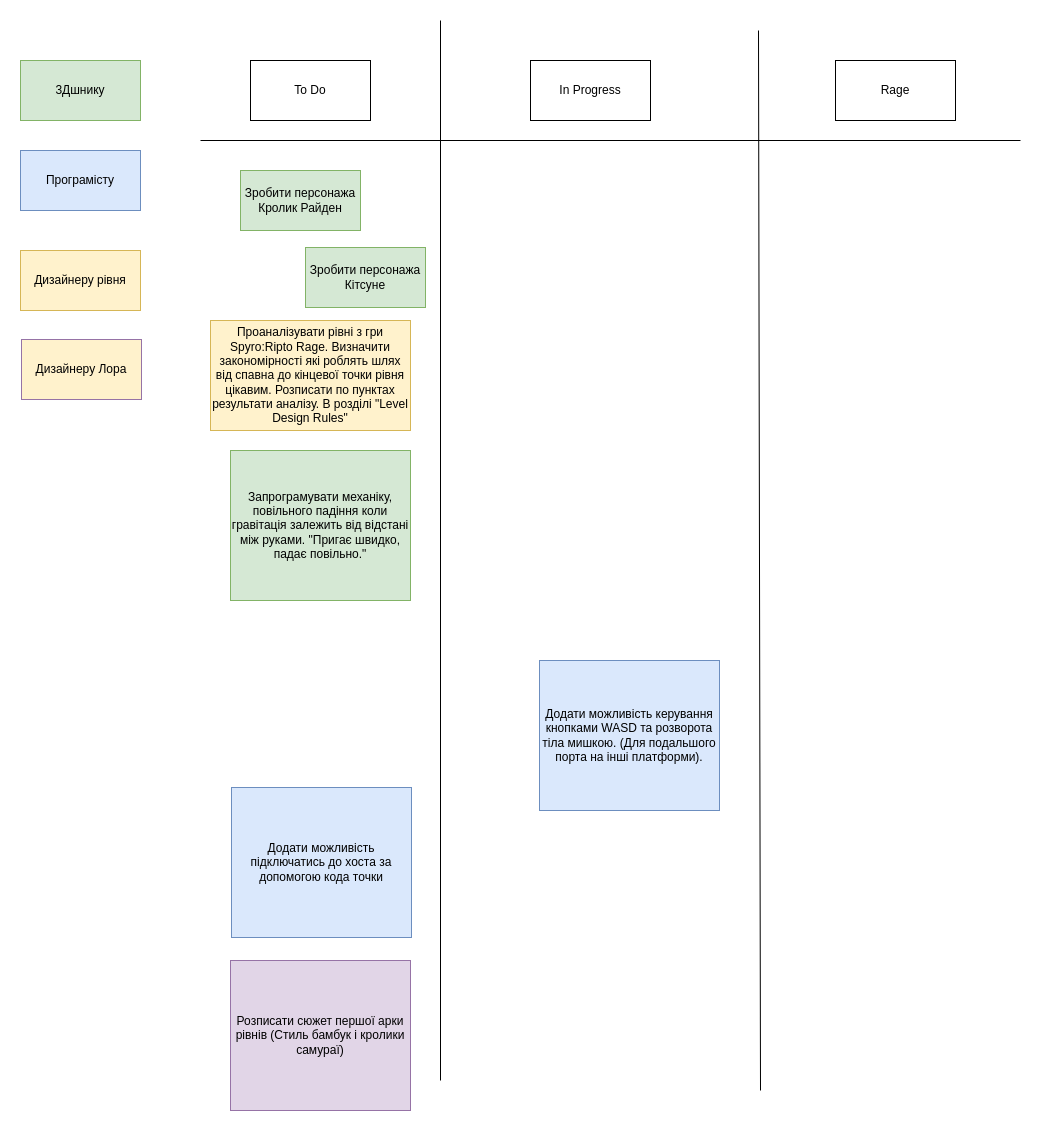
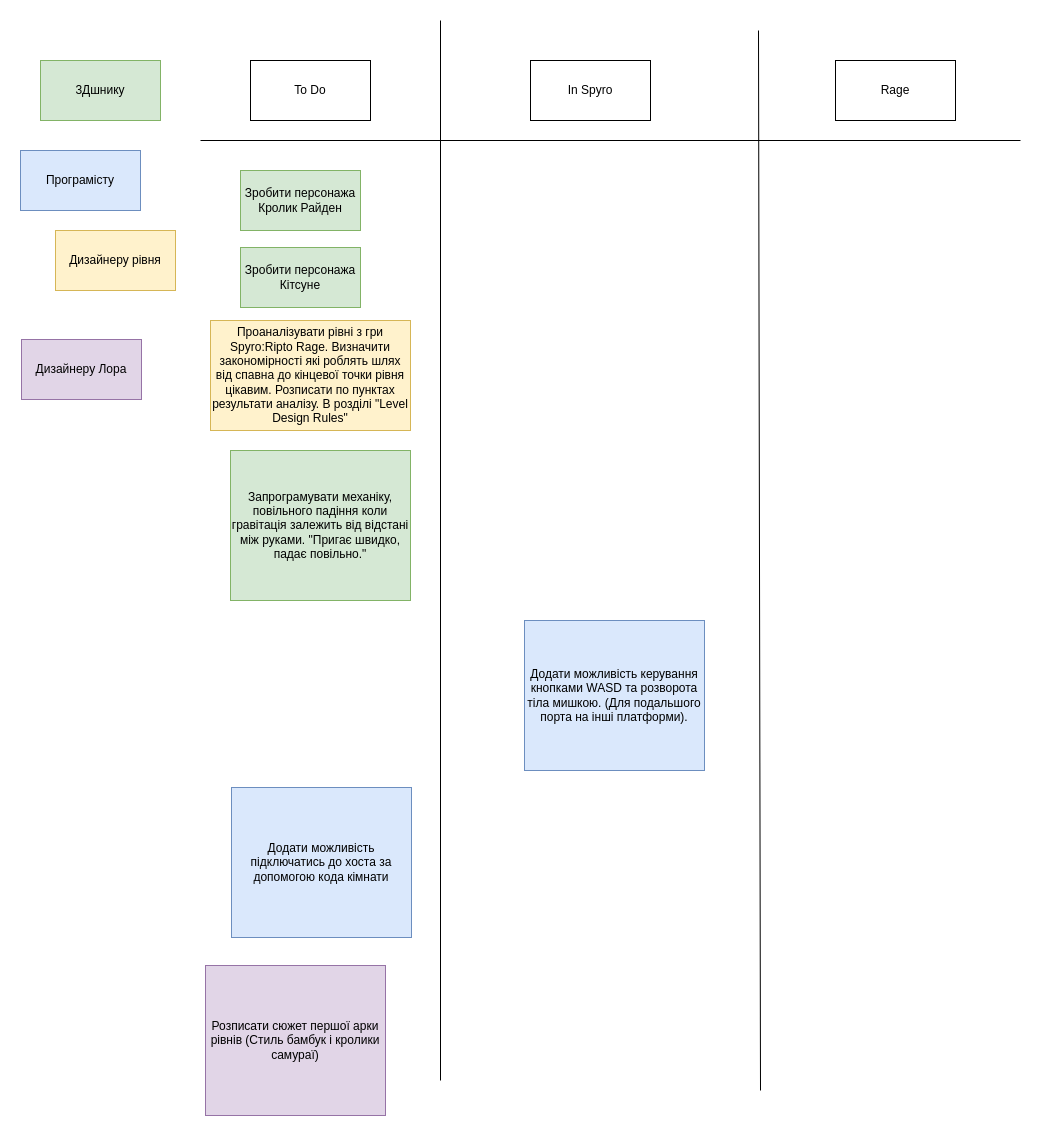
node "3Дшнику": moved (81, 91) -> (101, 91)
node "In Progress": label "In Progress" -> "In Spyro"
node "Зробити персонажа Кітсуне": moved (366, 278) -> (301, 278)
node "Дизайнеру рівня": moved (81, 281) -> (116, 261)
node "Дизайнеру Лора": fillcolor #fff2cc -> #e1d5e7
node "Додати можливість керування кнопками WASD та розворота тіла мишкою. (Для подальшого порта на інші платформи).": moved (630, 736) -> (615, 696)
node "Додати можливість підключатись до хоста за допомогою кода точки": label "Додати можливість підключатись до хоста за допомогою кода точки" -> "Додати можливість підключатись до хоста за допомогою кода кімнати"
node "Розписати сюжет першої арки рівнів (Стиль бамбук і кролики самураї)": moved (321, 1036) -> (296, 1041)
